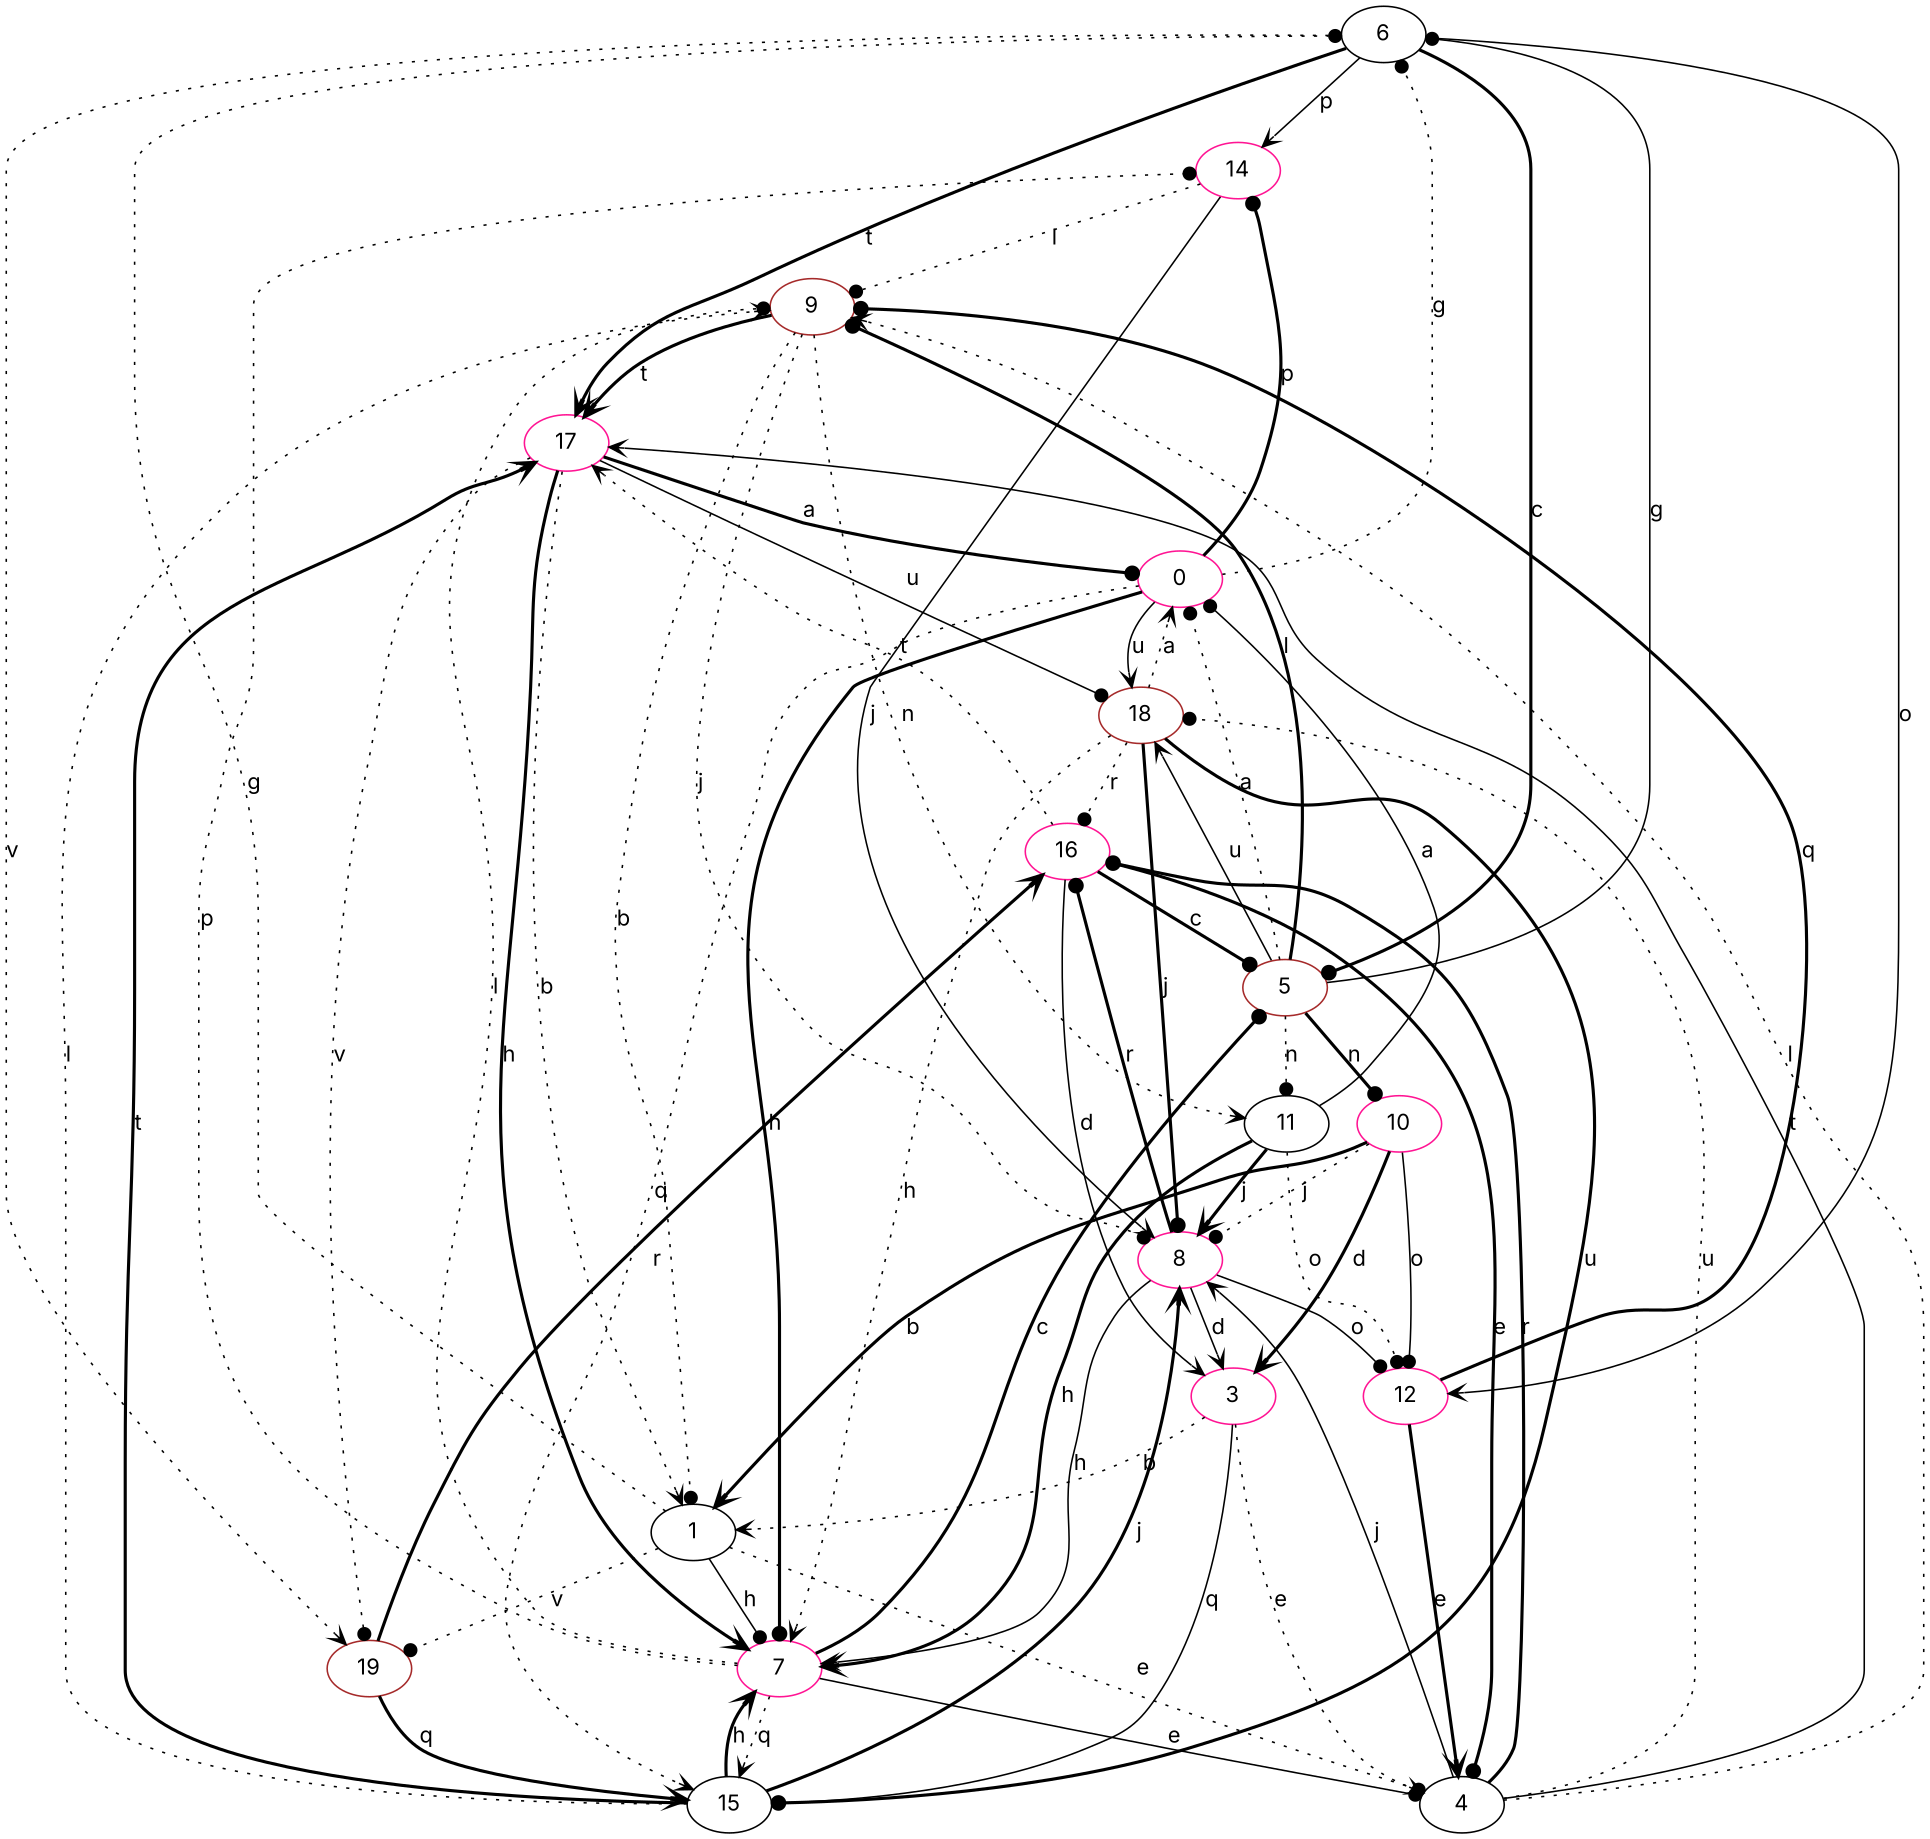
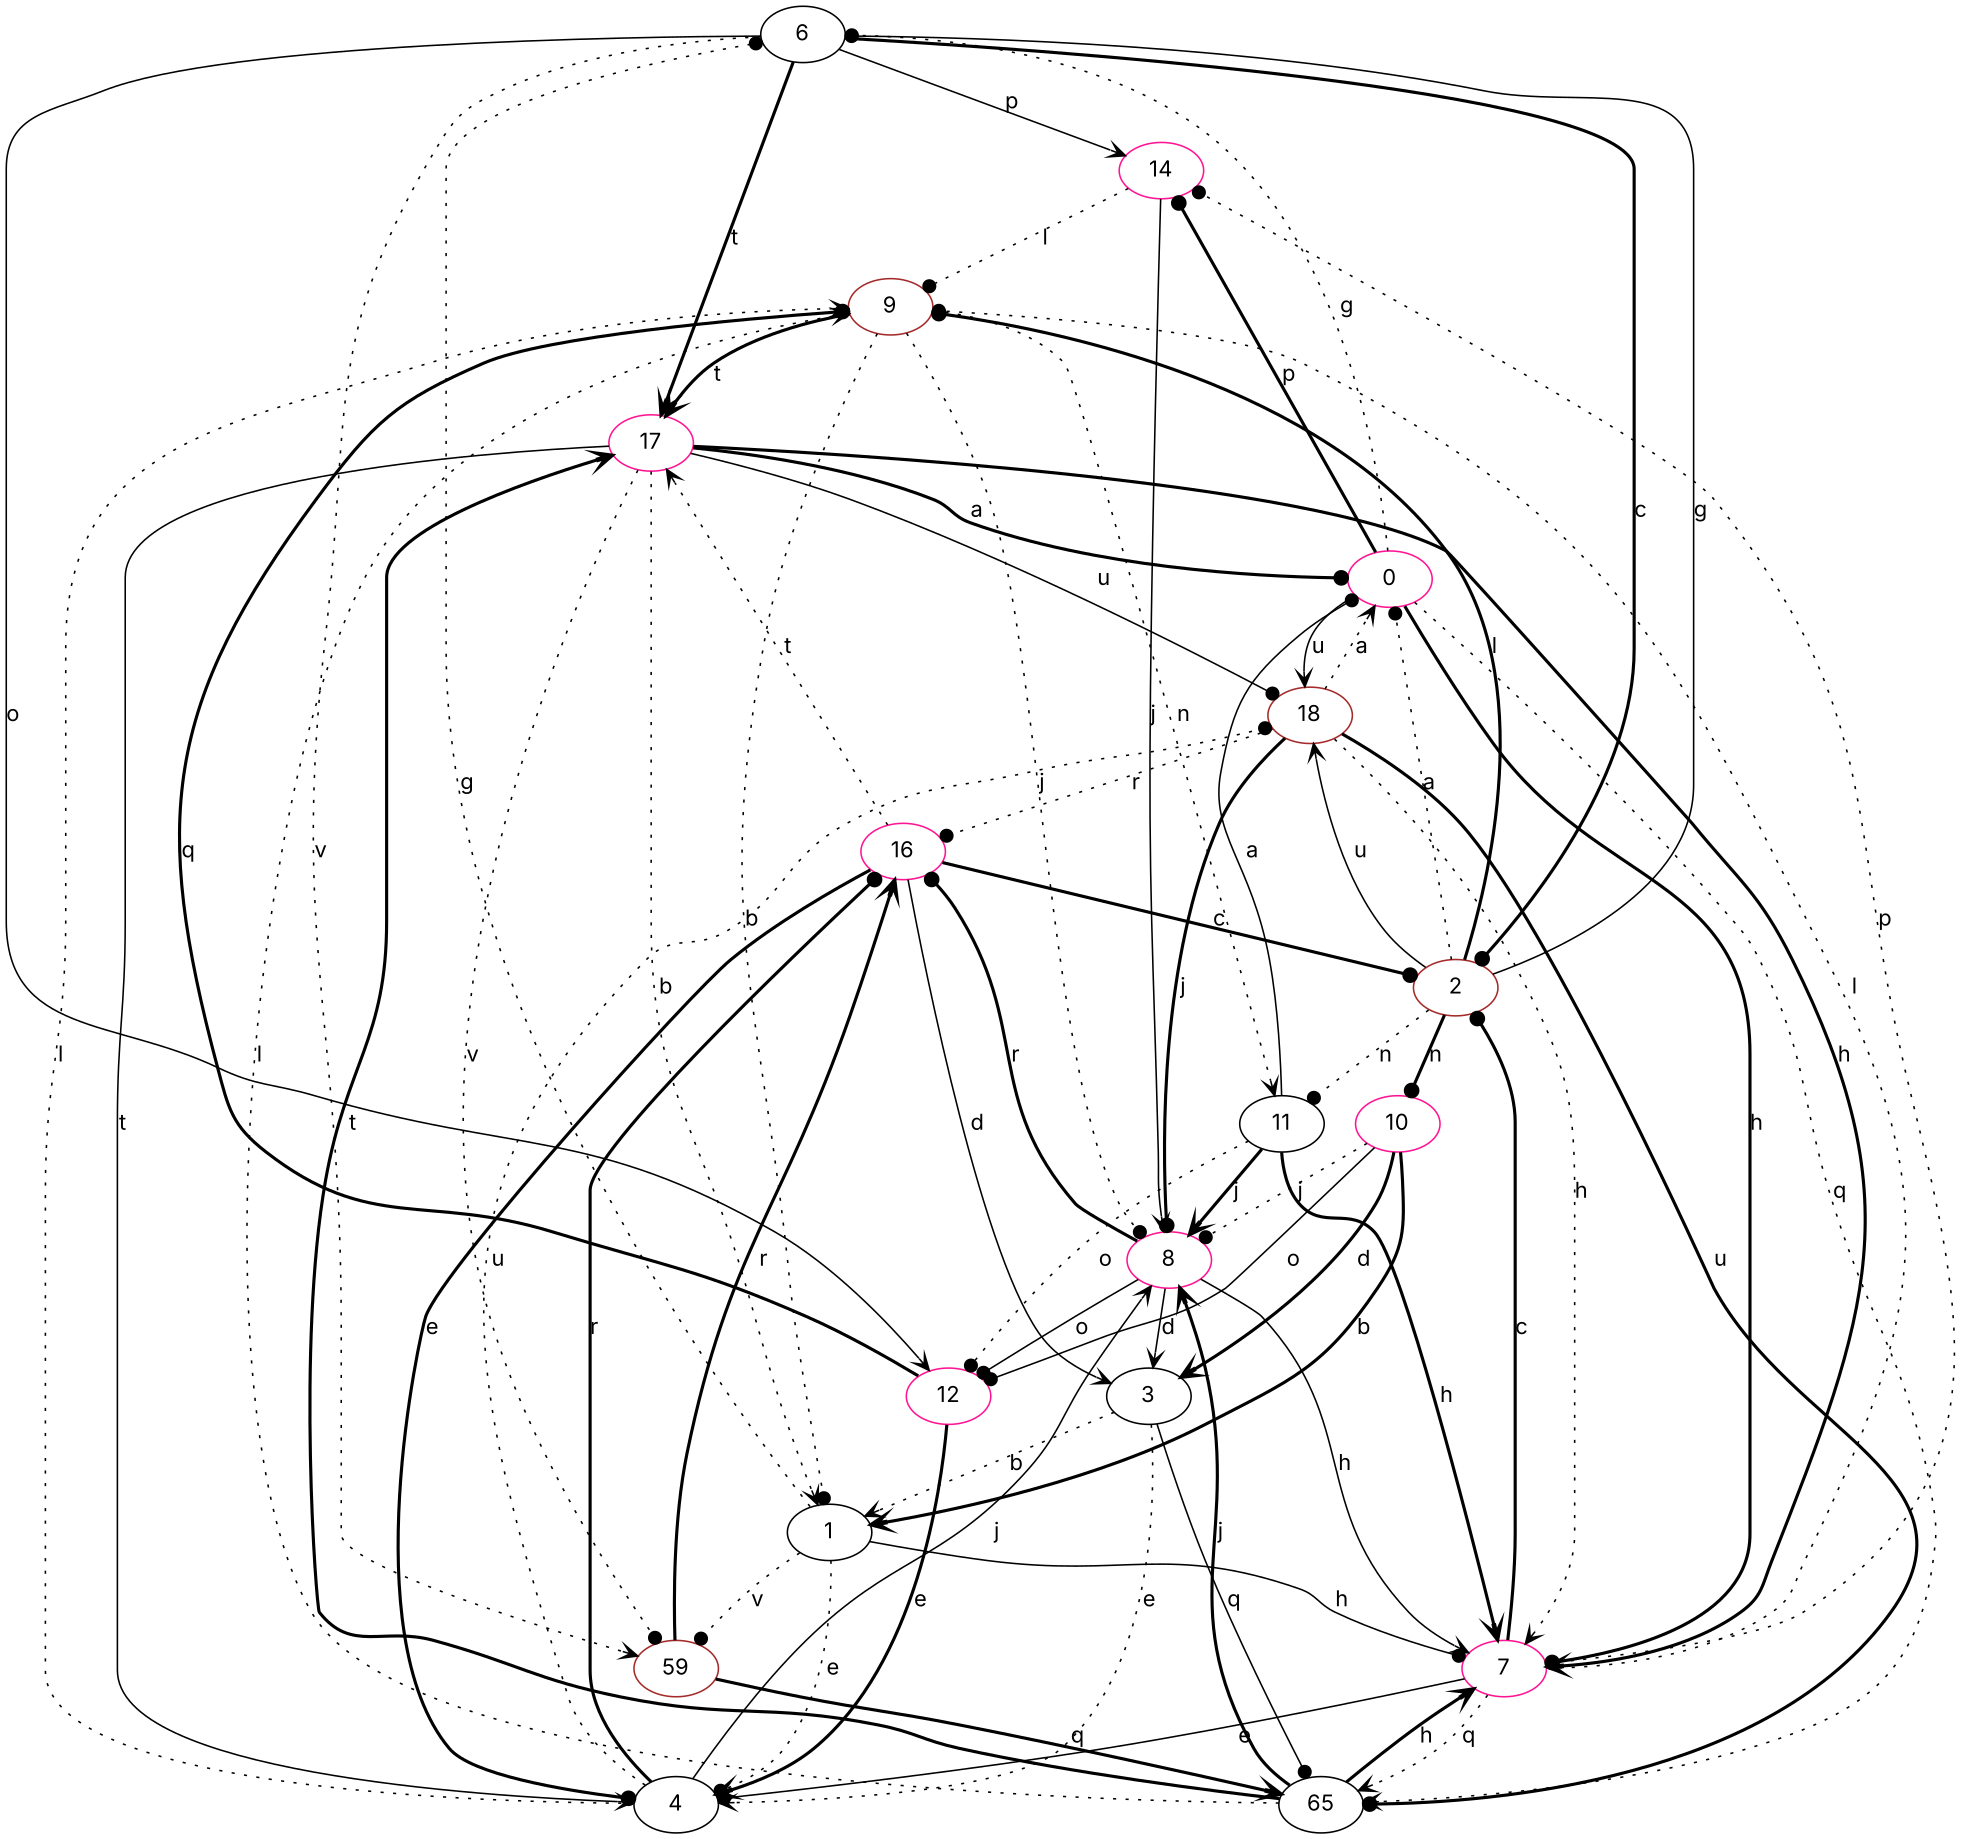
edge "4" -> "17": reversed
node "5": label "5" -> "2"
node "3": color deeppink -> black
node "19": label "19" -> "59"
node "15": label "15" -> "65"
